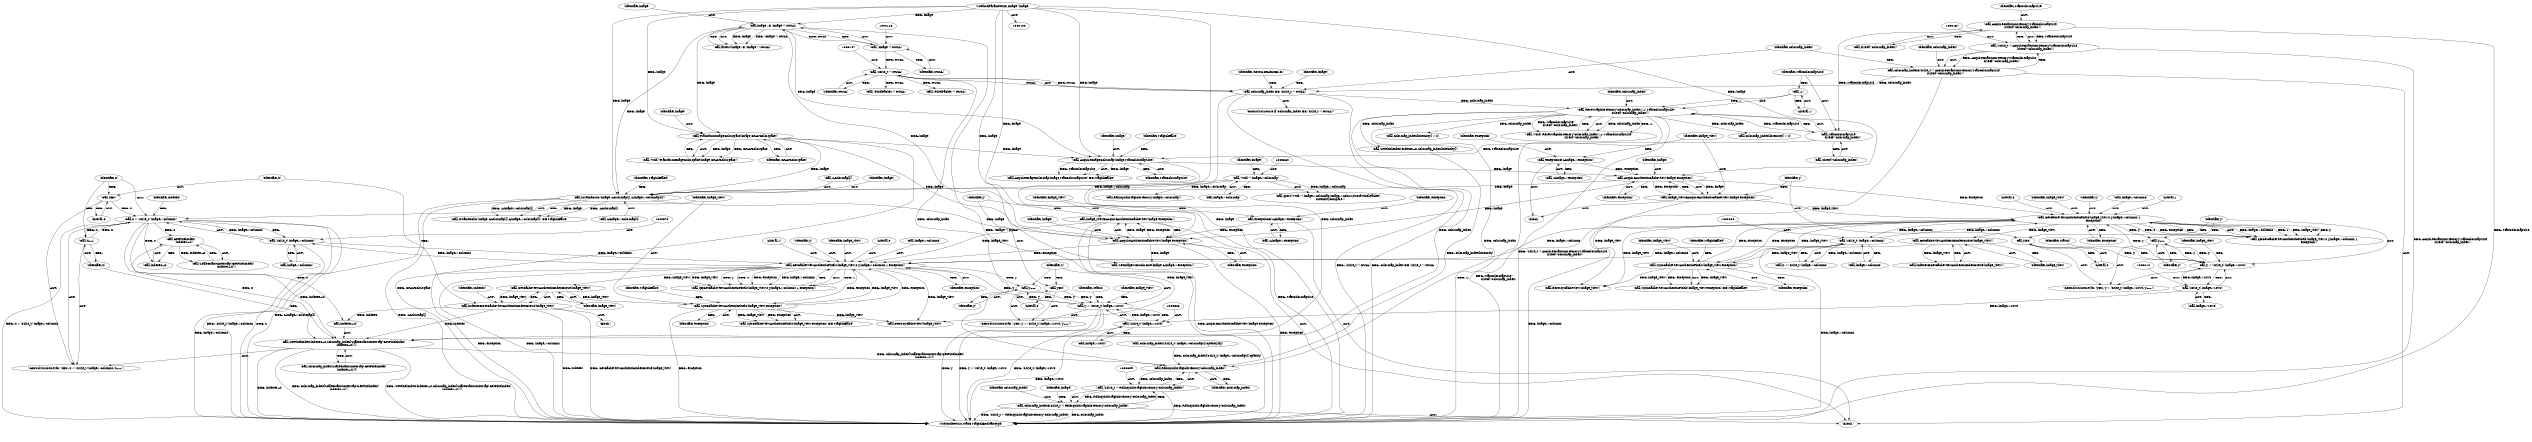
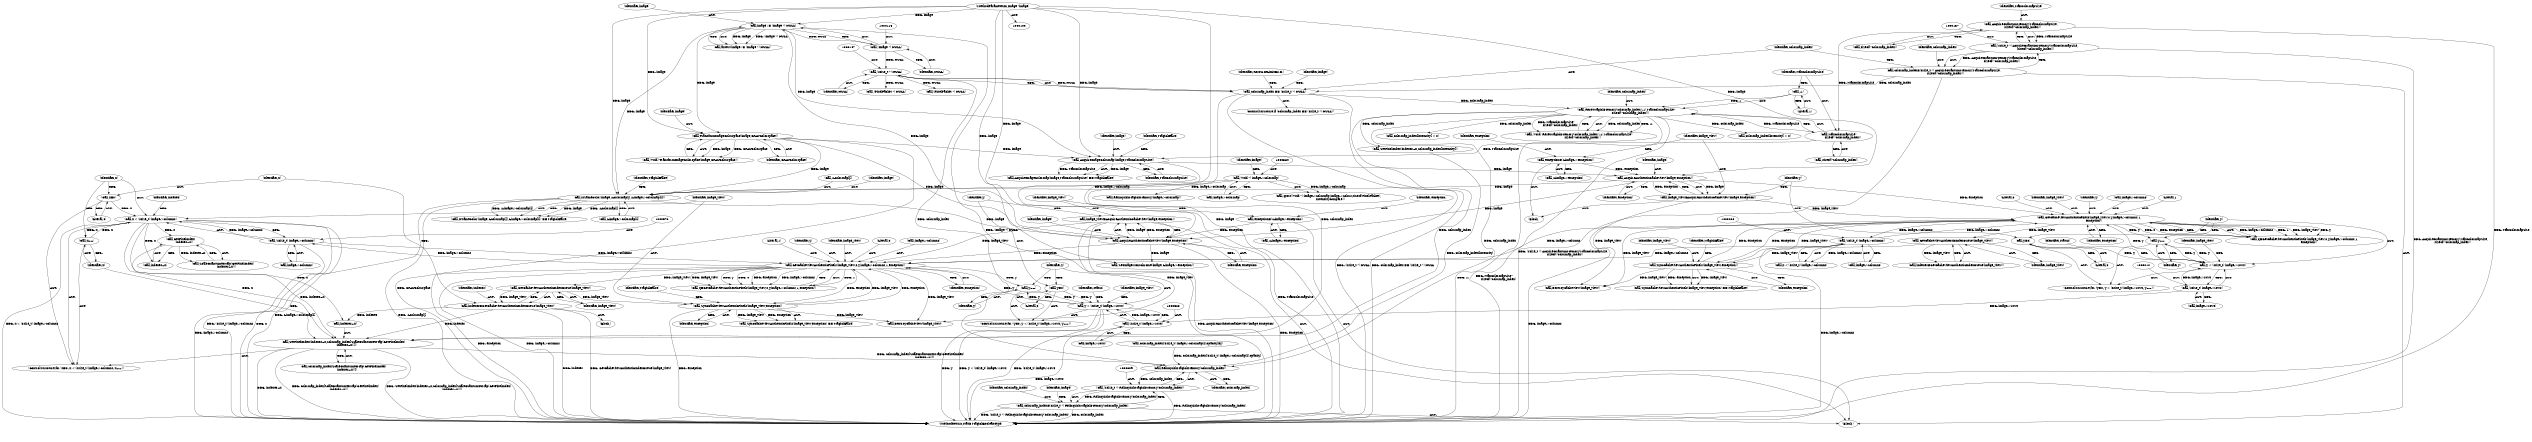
edge "(Call,colormap_index == (ssize_t *) NULL)" -> "(Call,(ssize_t *) NULL)": label "NULL: " -> "CFG: "
edge "(Call,IsSameColor(image,&colormap[j],&image->colormap[i]))" -> "(Call,&image->colormap[i])": added, label "CFG:"
